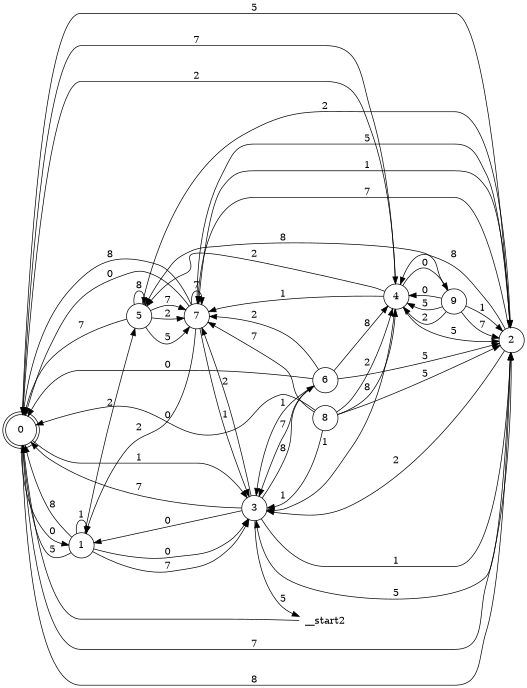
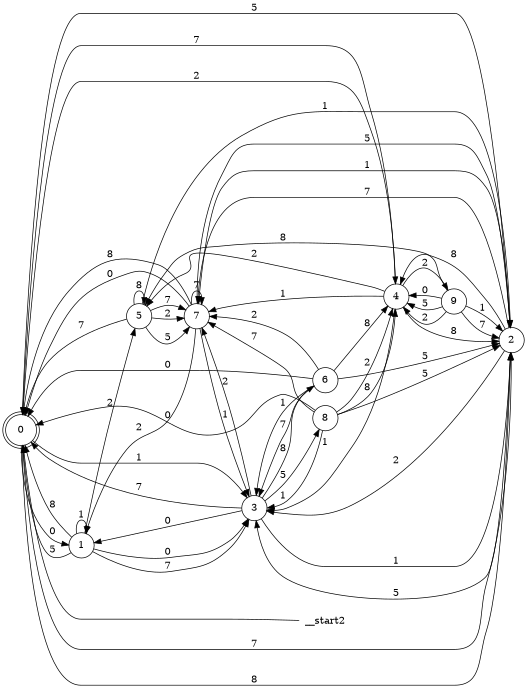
edge "5" -> "2": label "2" -> "1"
edge "4" -> "9": label "0" -> "2"
edge "4" -> "2": label "5" -> "8"
edge "3" -> "__start2": now "3" -> "8"
